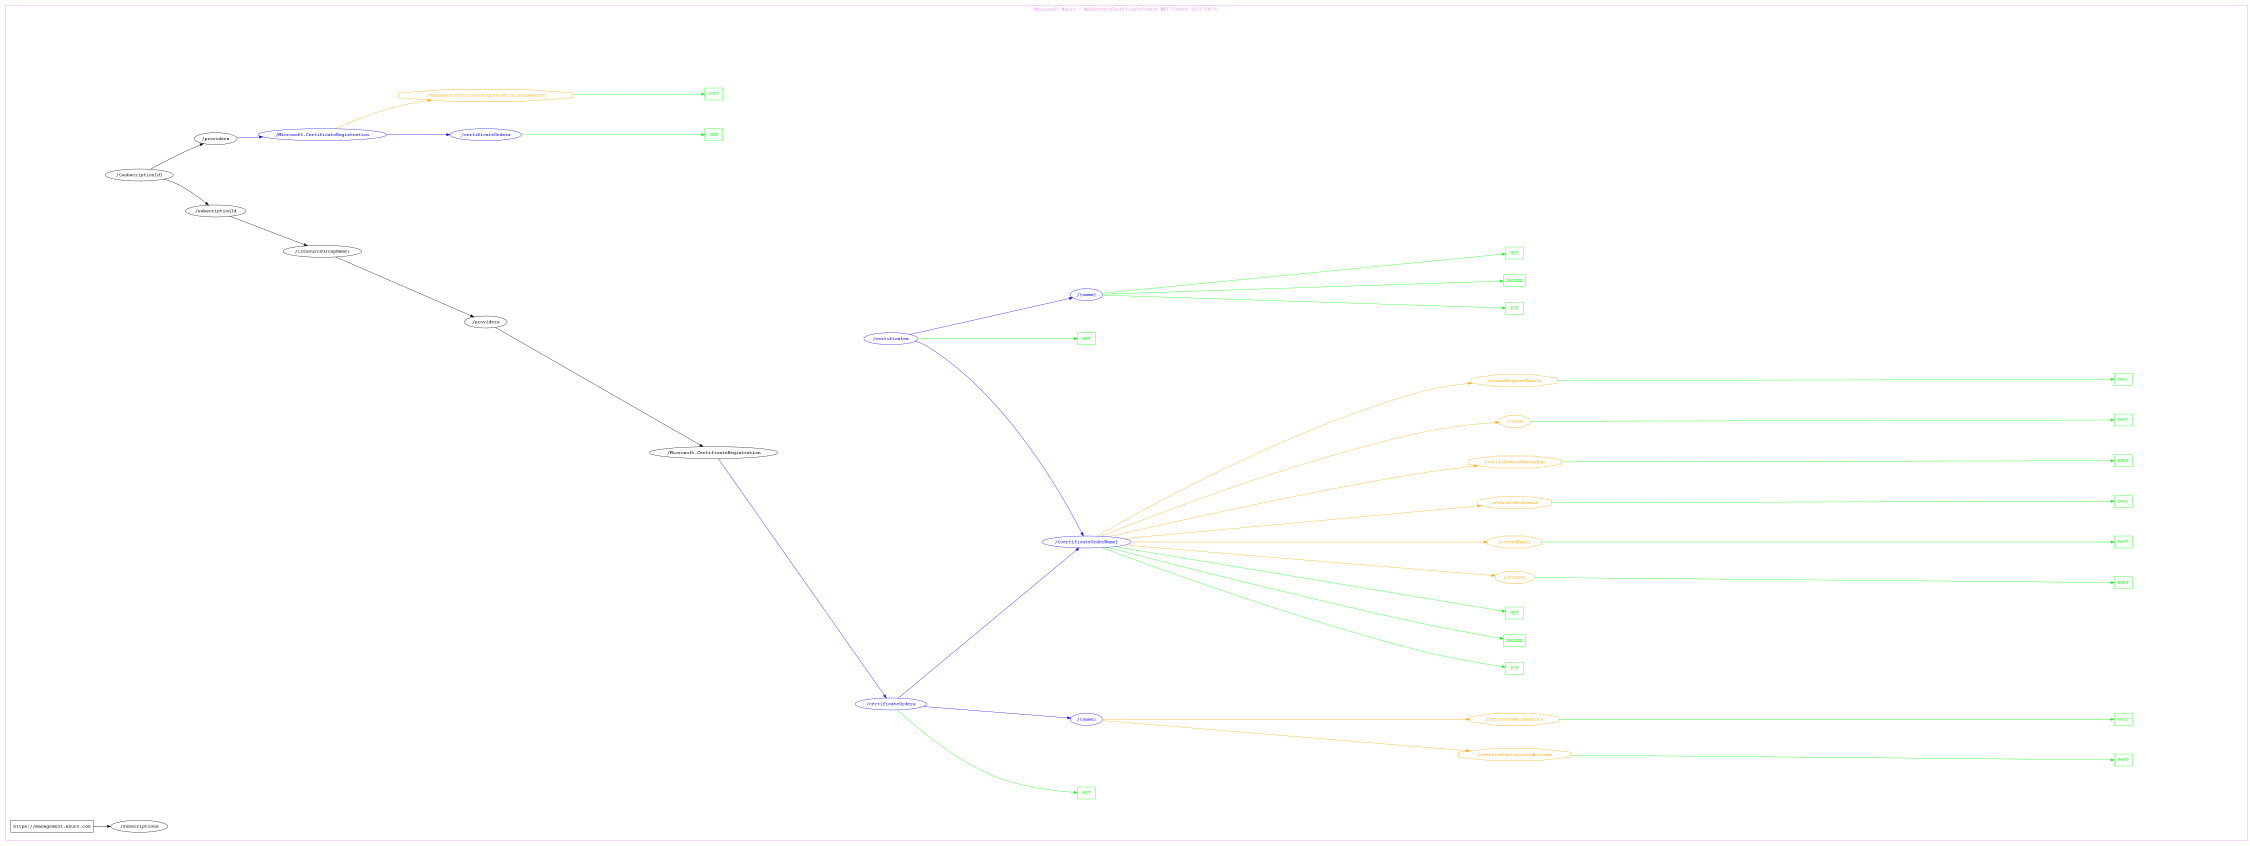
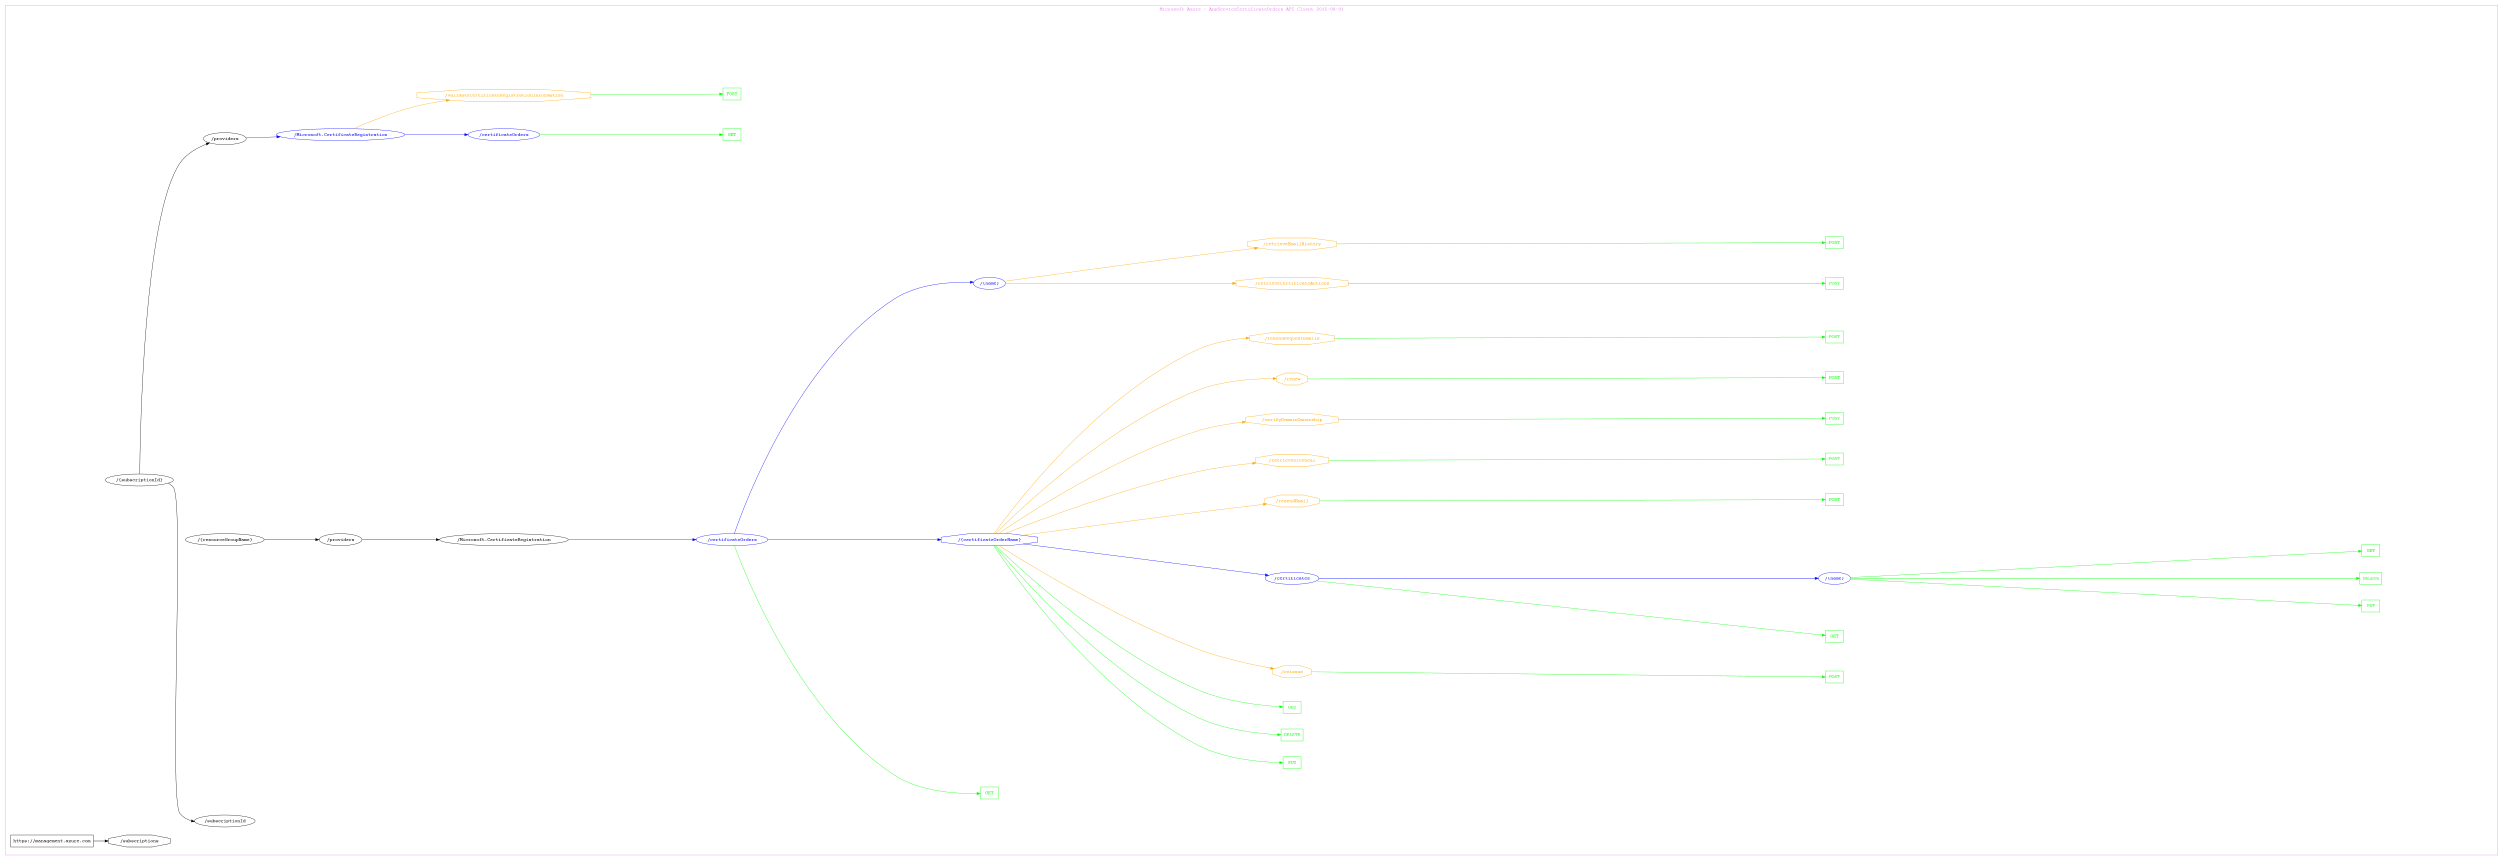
edge "/subscriptionId" -> "/{resourceGroupName}": removed
edge "/certificates" -> "/{certificateOrderName}": reversed
node "/{certificateOrderName}": shape ellipse -> octagon
node "/subscriptions": shape ellipse -> octagon
